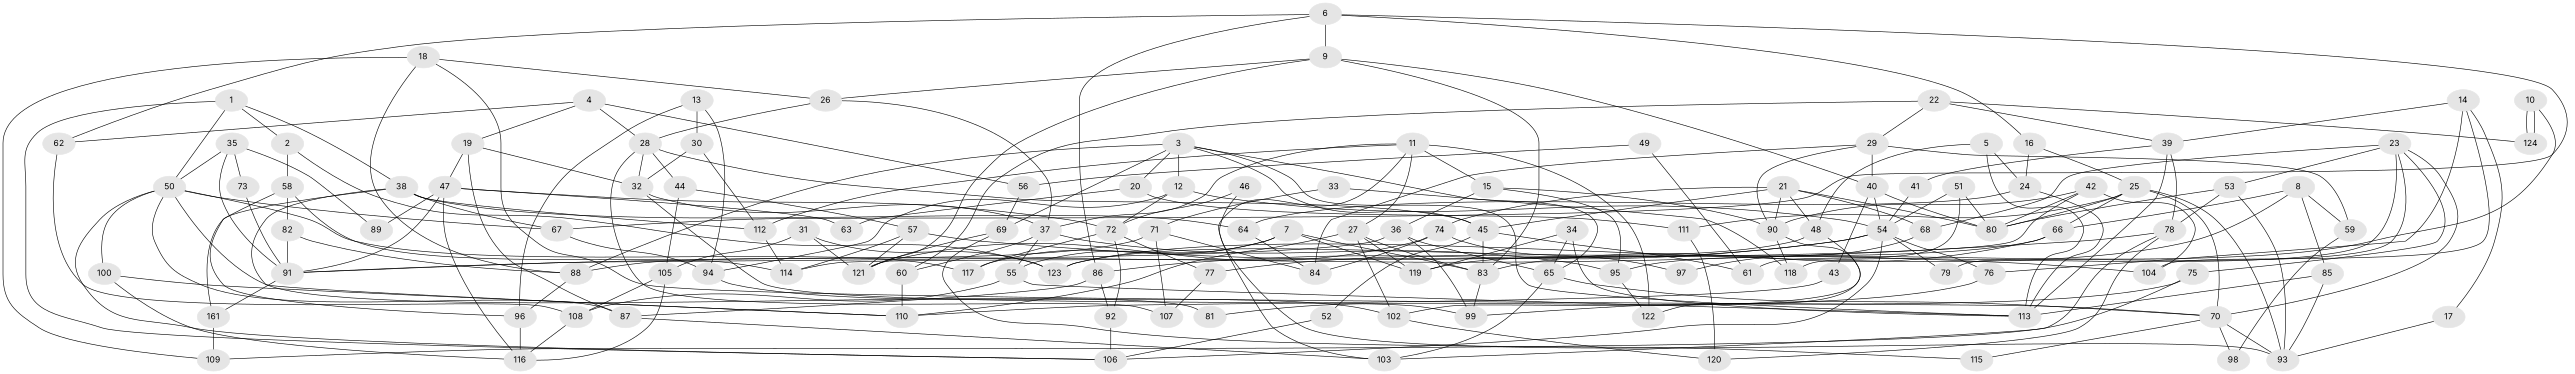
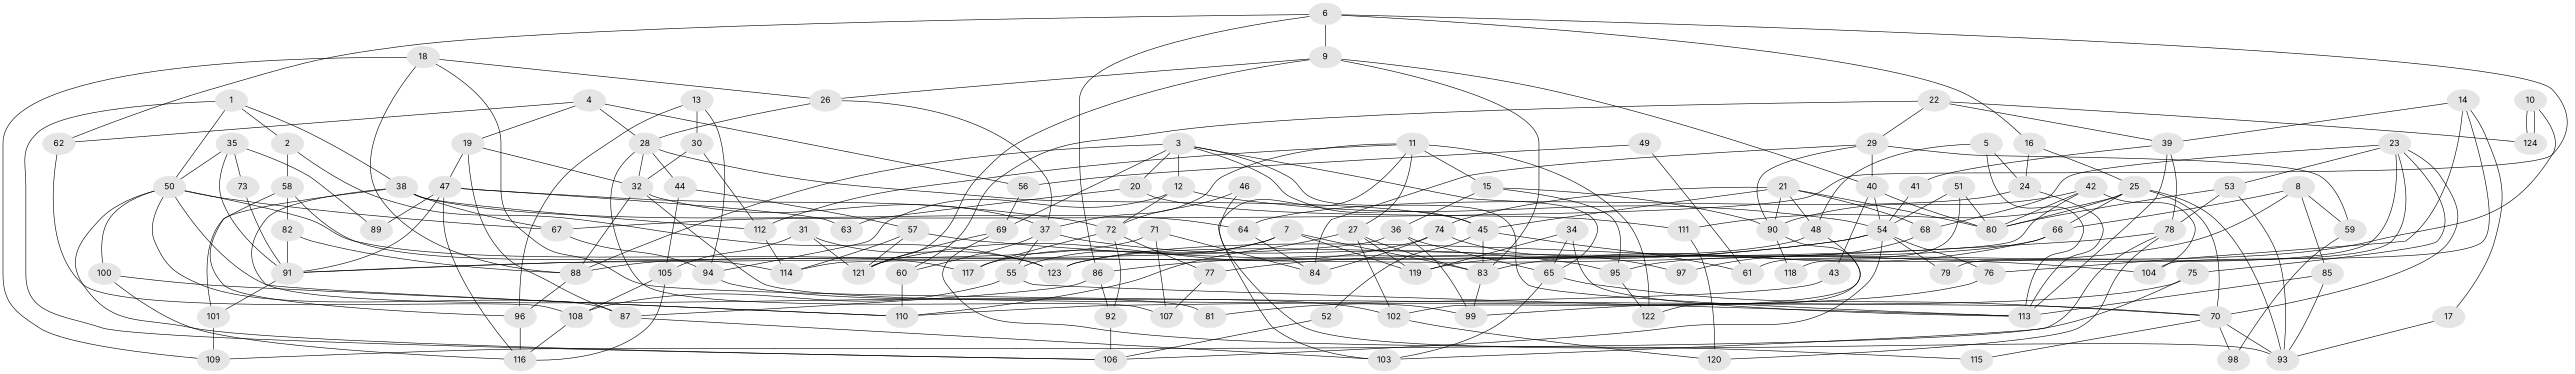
node "33": removed
edge "32" -- "88": added
node "161": label "161" -> "101"
